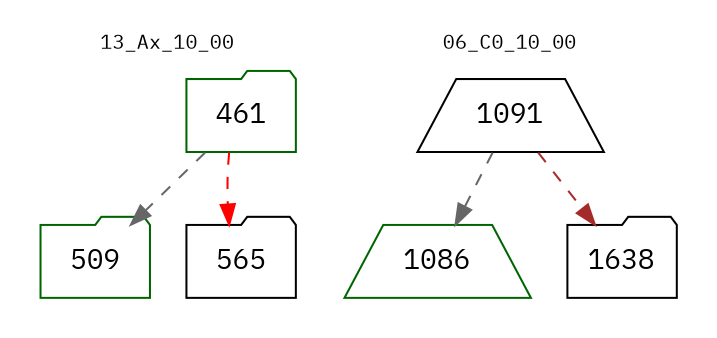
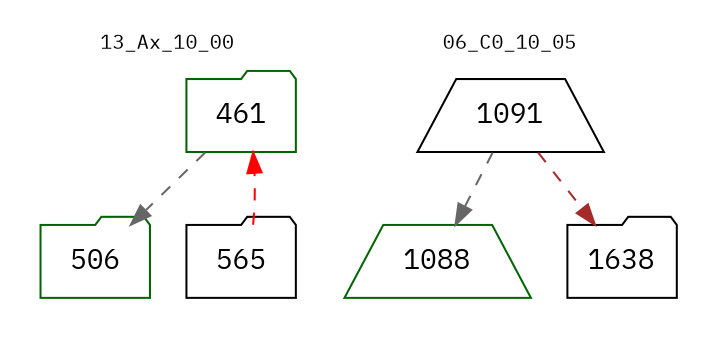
cluster "06_C0_10_00": label "06_C0_10_00" -> "06_C0_10_05"
edge "461" -> "565": reversed
node "509": label "509" -> "506"
node "1086": label "1086" -> "1088"
